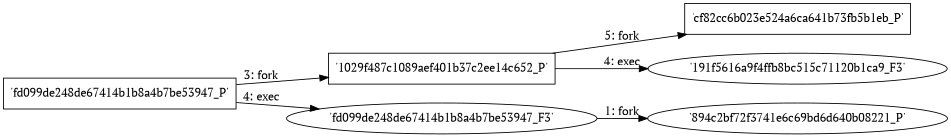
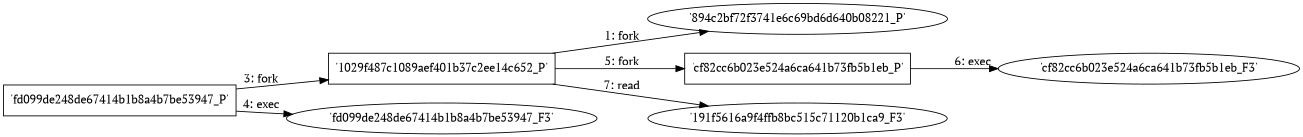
edge "'1029f487c1089aef401b37c2ee14c652_P'" -> "'191f5616a9f4ffb8bc515c71120b1ca9_F3'": label "4: exec" -> "7: read"
node "'cf82cc6b023e524a6ca641b73fb5b1eb_F3'": added
edge "'fd099de248de67414b1b8a4b7be53947_F3'" -> "'894c2bf72f3741e6c69bd6d640b08221_P'": now "'1029f487c1089aef401b37c2ee14c652_P'" -> "'894c2bf72f3741e6c69bd6d640b08221_P'"
